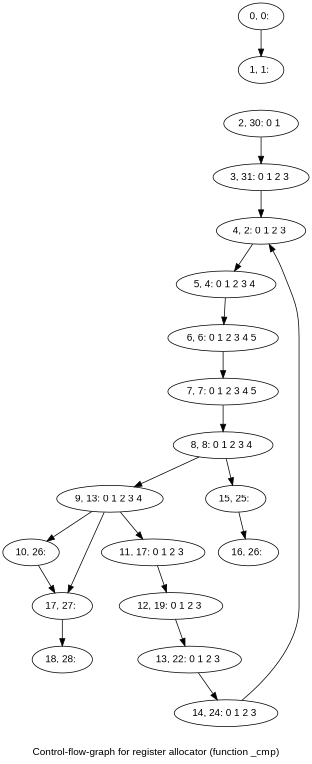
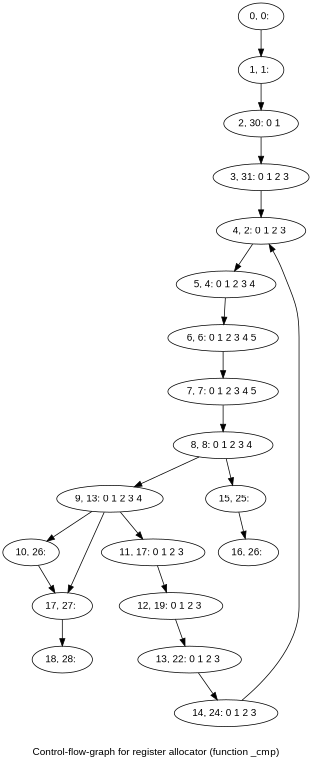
edge "1, 1:" -> "2, 30: 0 1": added
